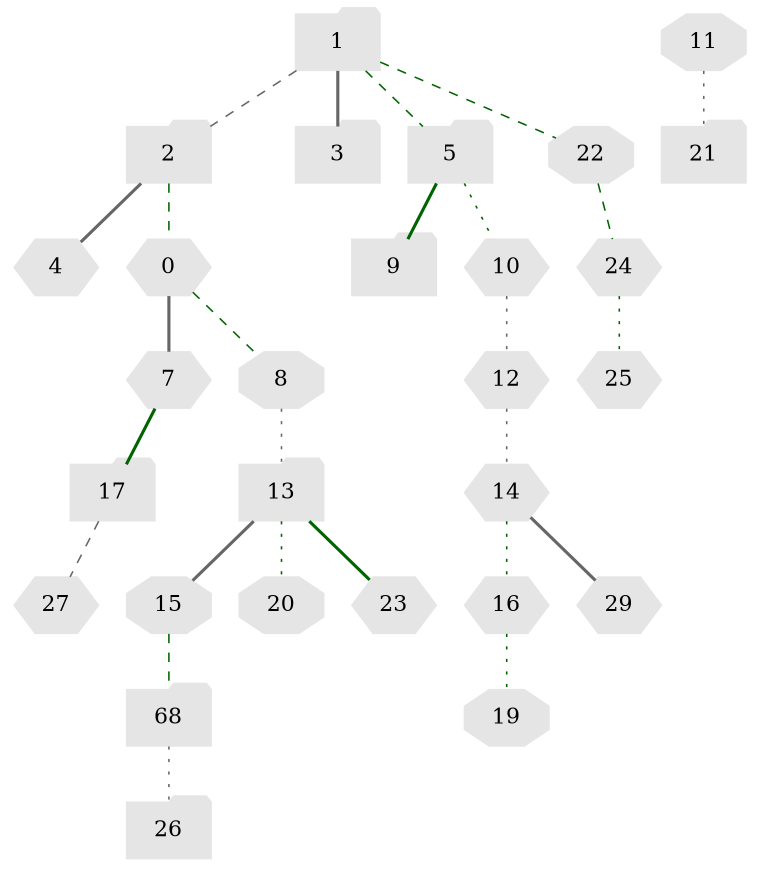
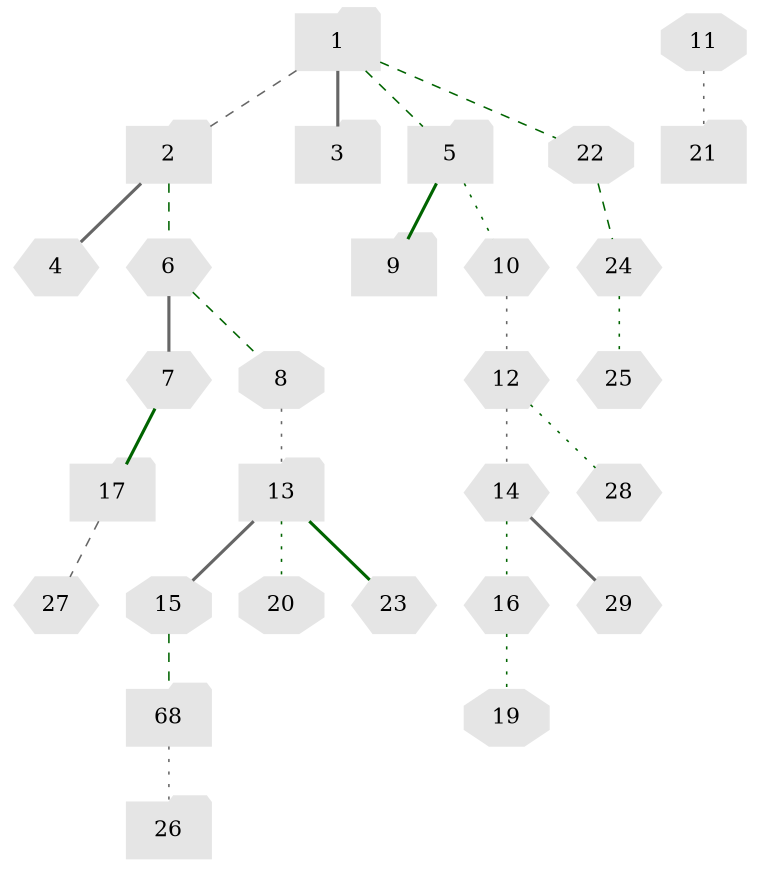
node "0": label "0" -> "6"
node "28": added
